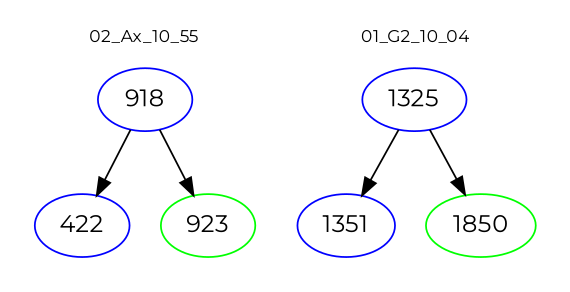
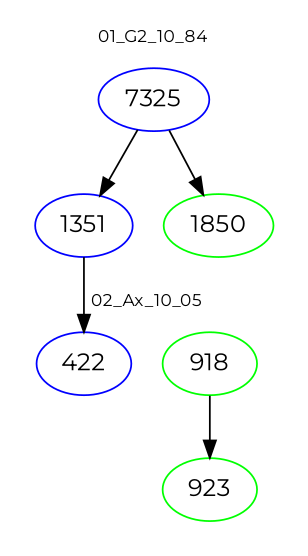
cluster "02_Ax_10_55": label "02_Ax_10_55" -> "02_Ax_10_05"
cluster "01_G2_10_04": label "01_G2_10_04" -> "01_G2_10_84"
node "918": color blue -> green
node "1325": label "1325" -> "7325"
edge "918" -> "422": now "1351" -> "422"
